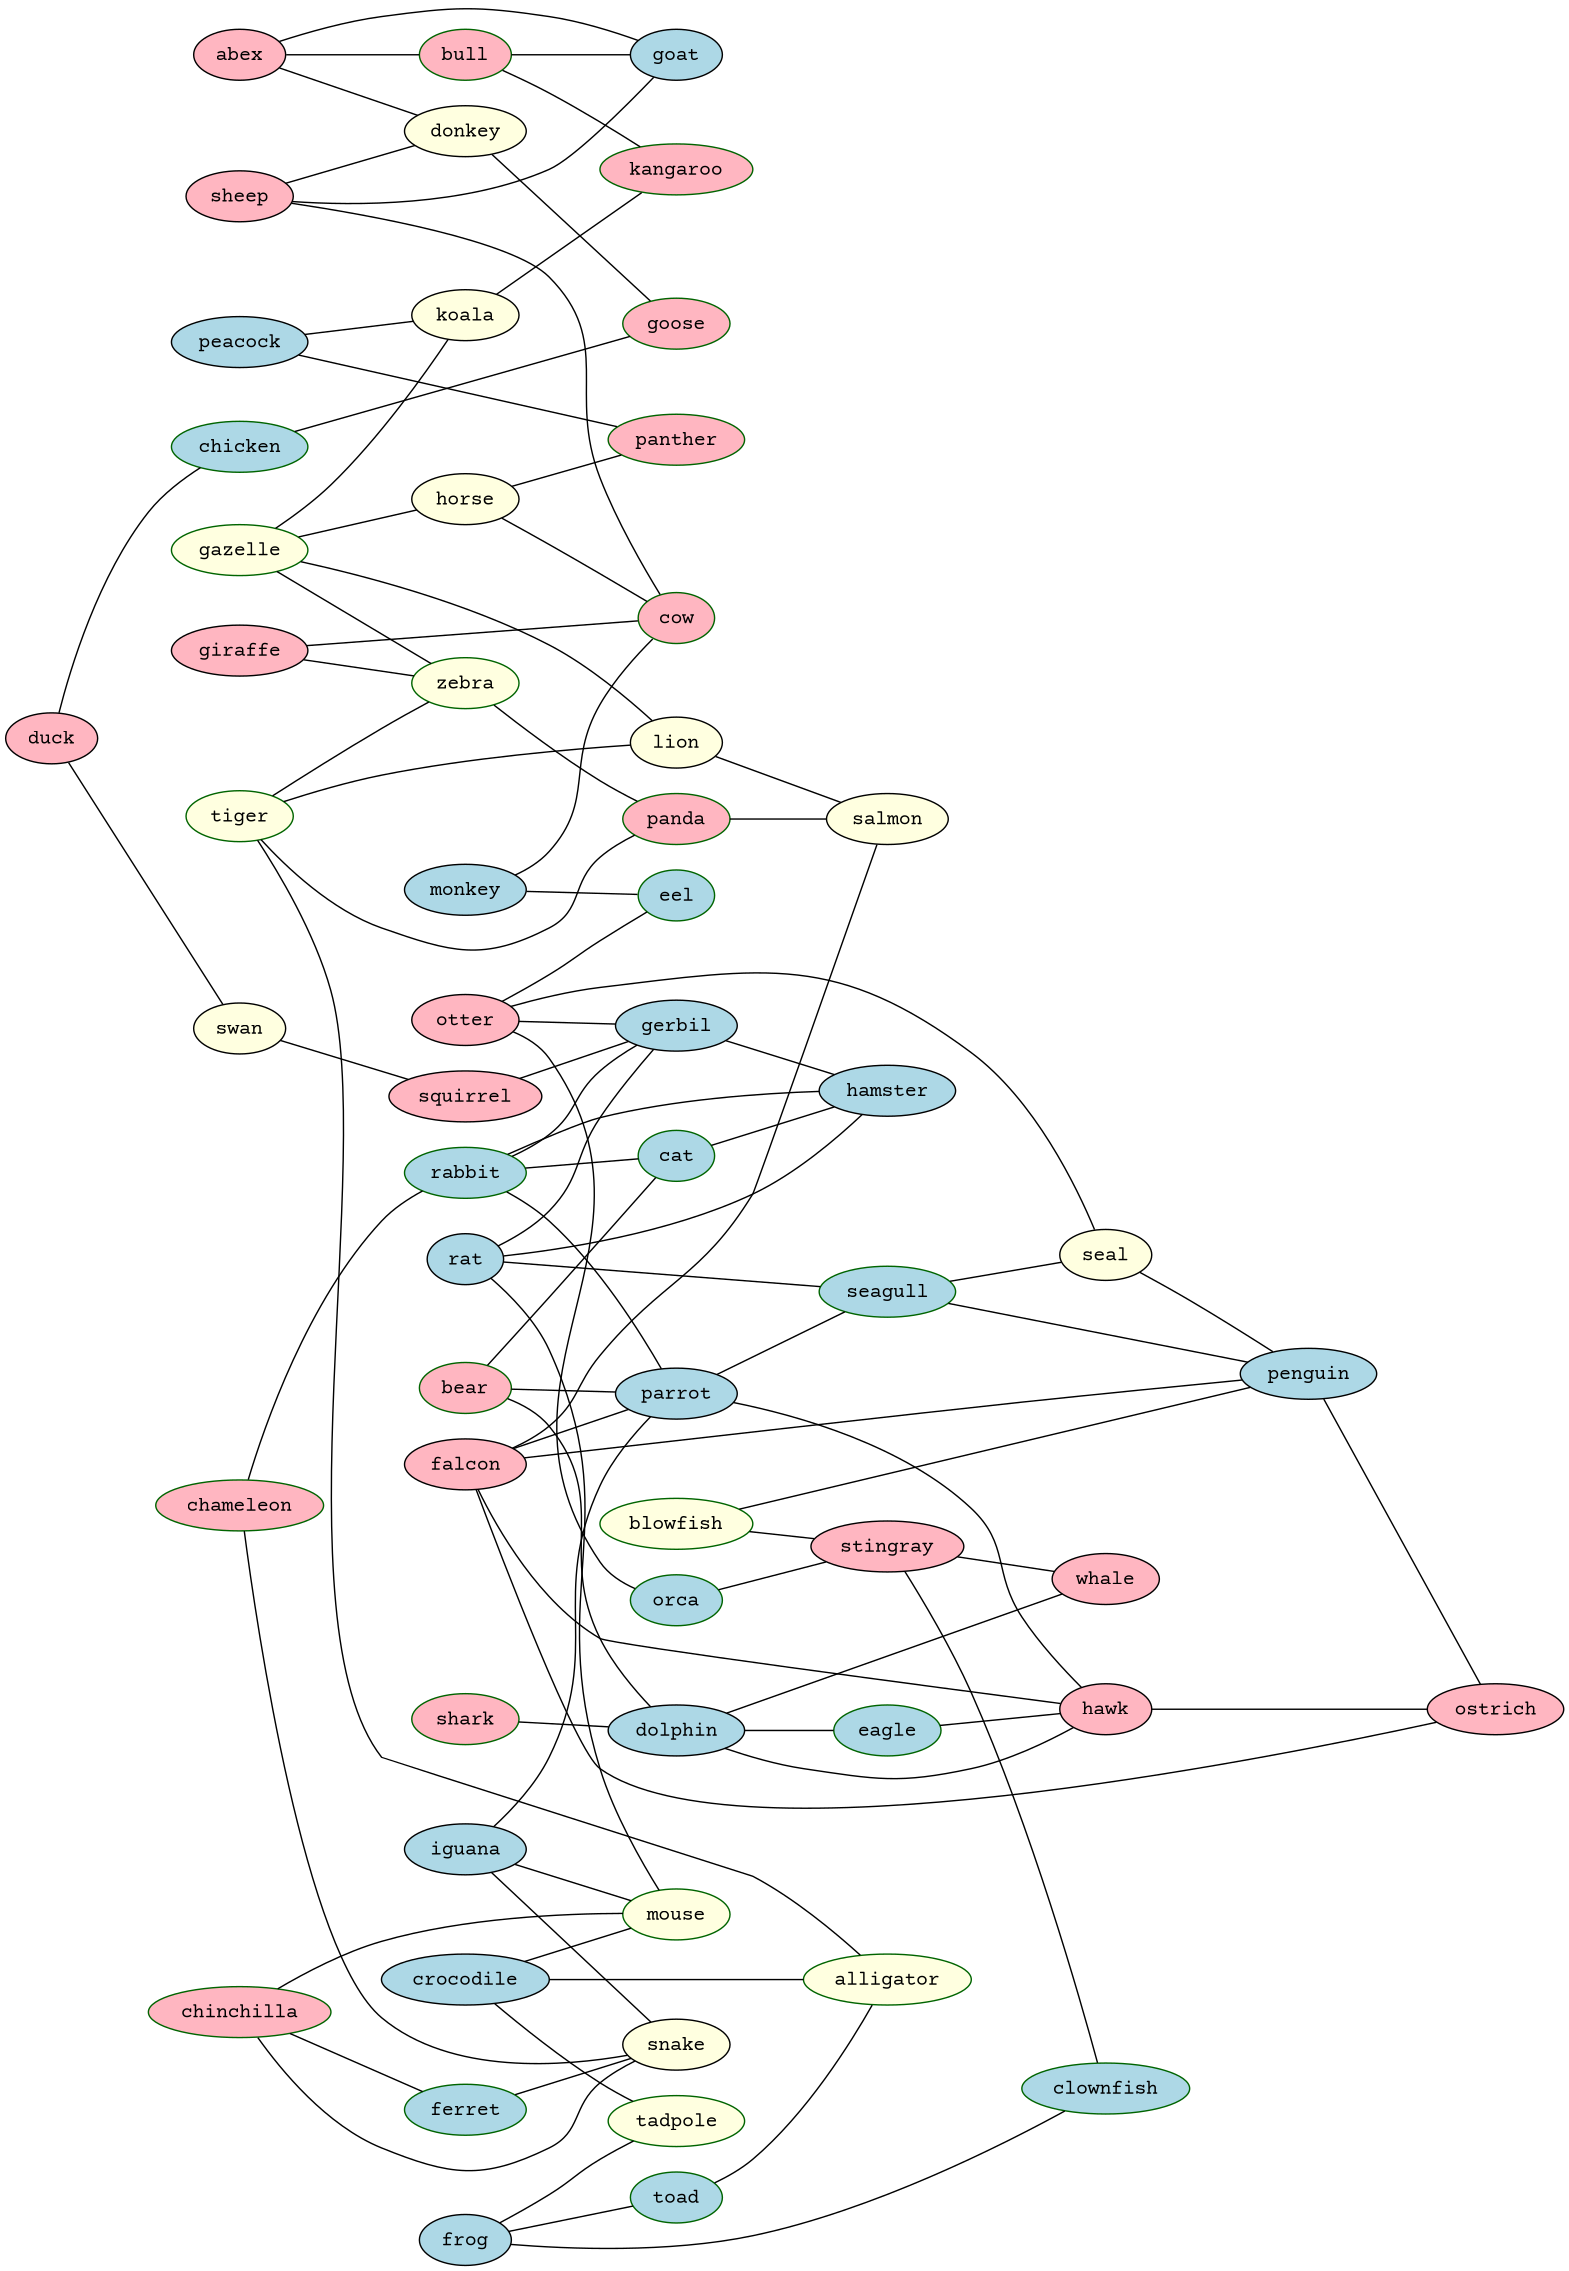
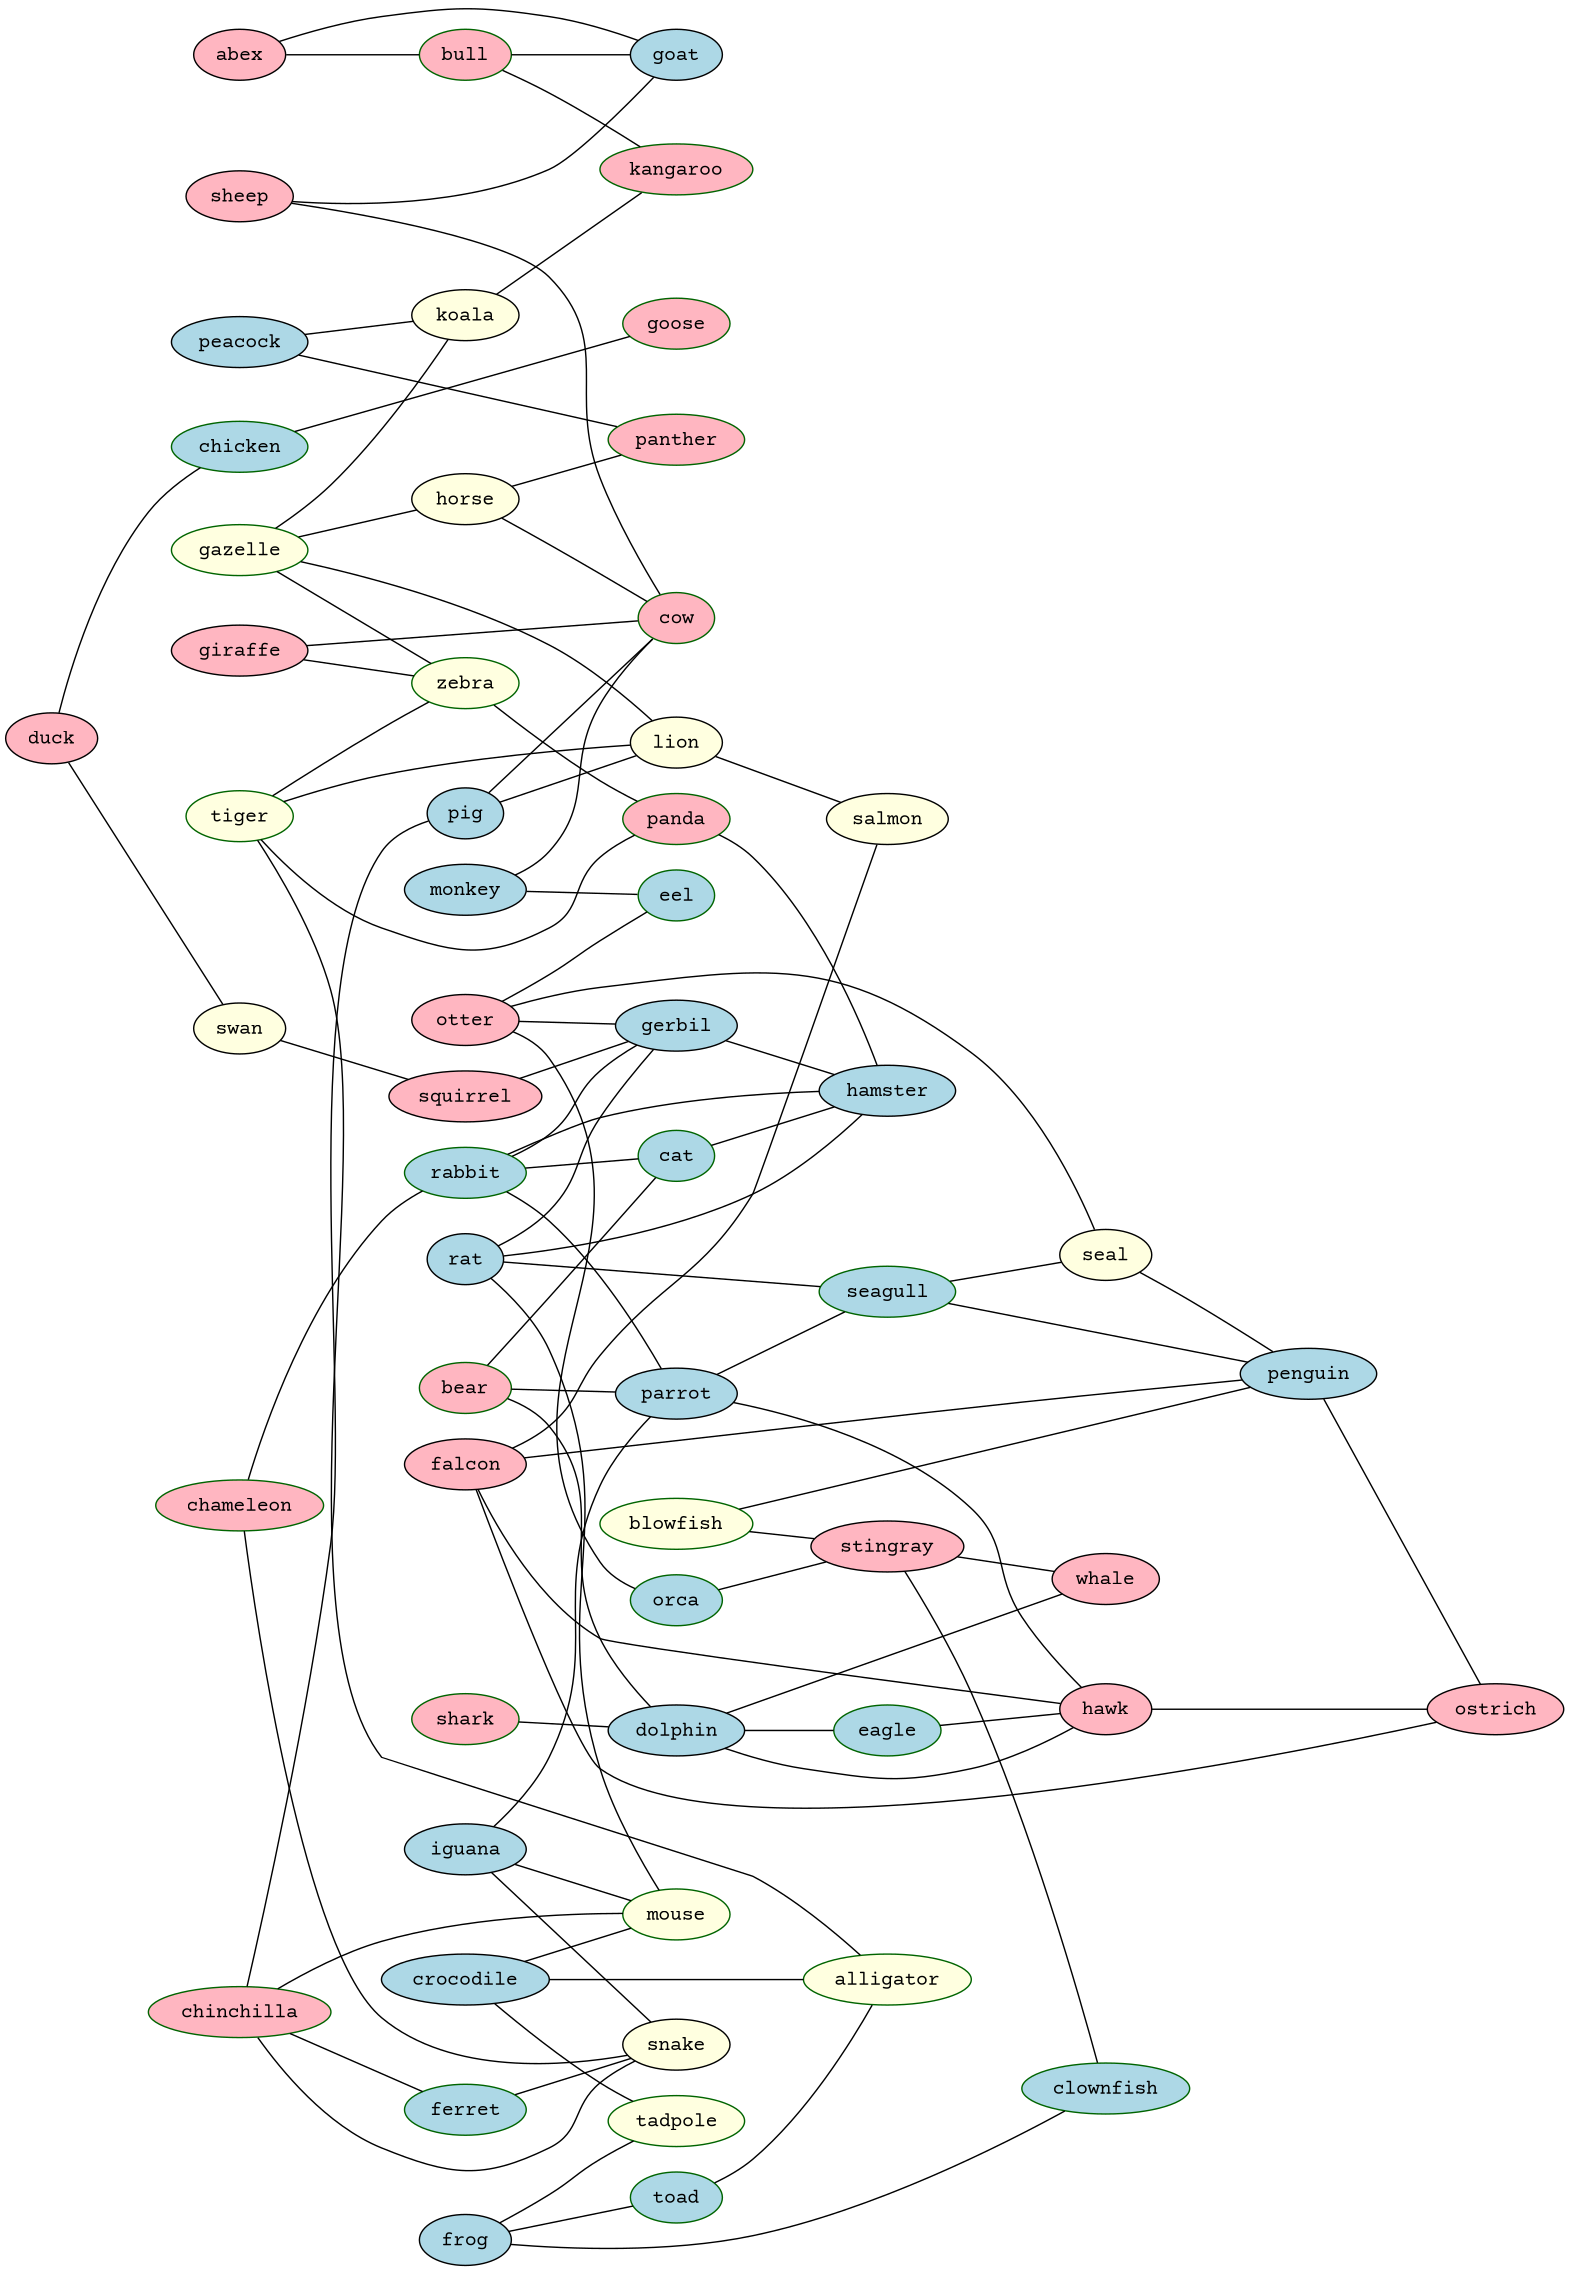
node "donkey": removed
node "pig": added
edge "panda" -- "salmon": now "panda" -- "hamster"
edge "parrot" -- "falcon": removed
